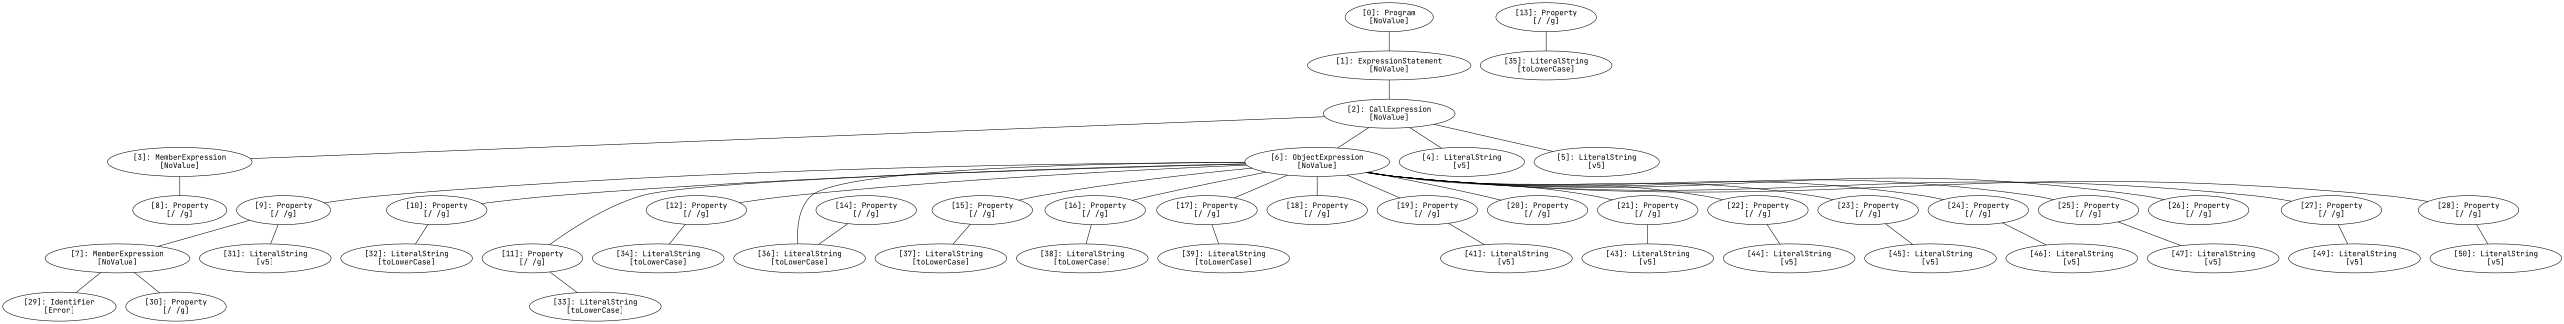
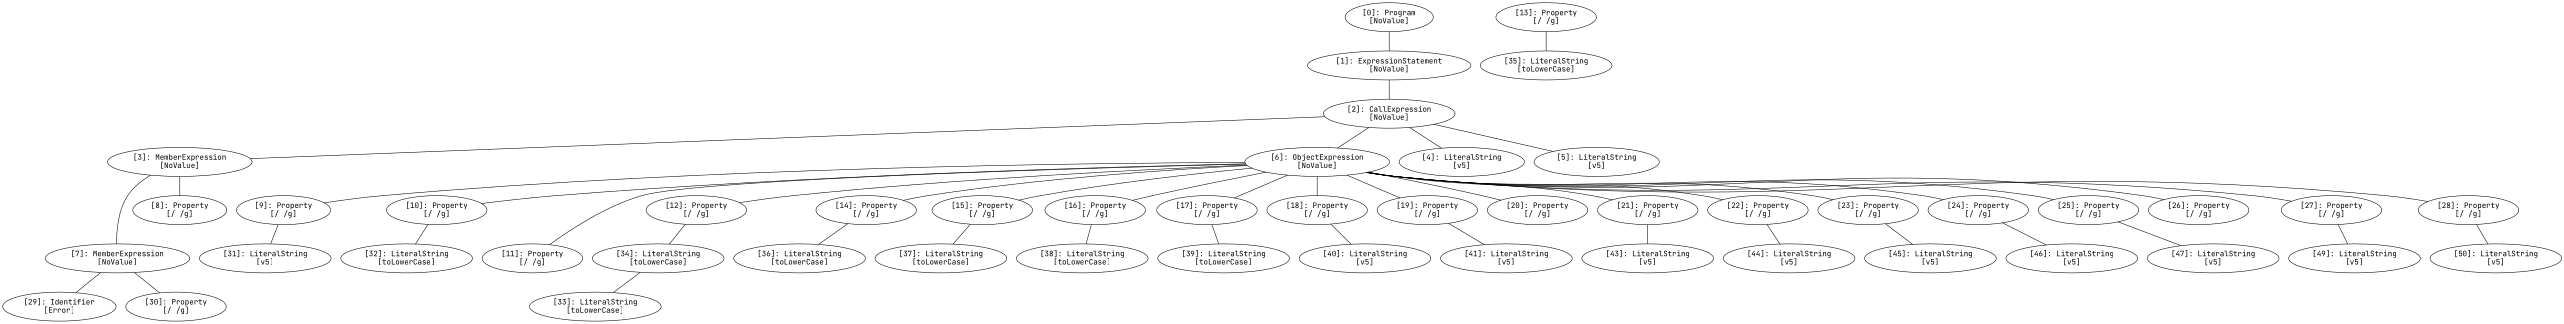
edge "[6]: ObjectExpression [NoValue]" -- "[36]: LiteralString [toLowerCase]": now "[6]: ObjectExpression [NoValue]" -- "[14]: Property [/ /g]"
edge "[9]: Property [/ /g]" -- "[7]: MemberExpression [NoValue]": now "[3]: MemberExpression [NoValue]" -- "[7]: MemberExpression [NoValue]"
node "[40]: LiteralString [v5]": added
edge "[11]: Property [/ /g]" -- "[33]: LiteralString [toLowerCase]": now "[34]: LiteralString [toLowerCase]" -- "[33]: LiteralString [toLowerCase]"
